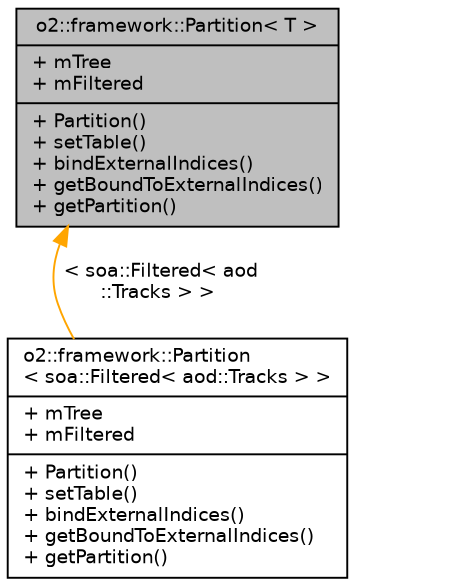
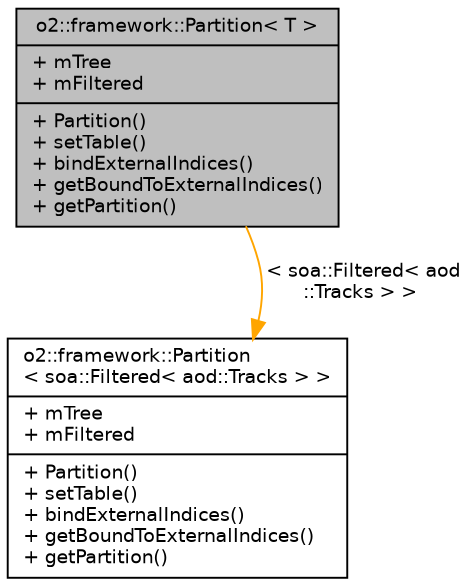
edge "o2::framework::Partition" -> "o2::framework::Partition< T >": reversed
